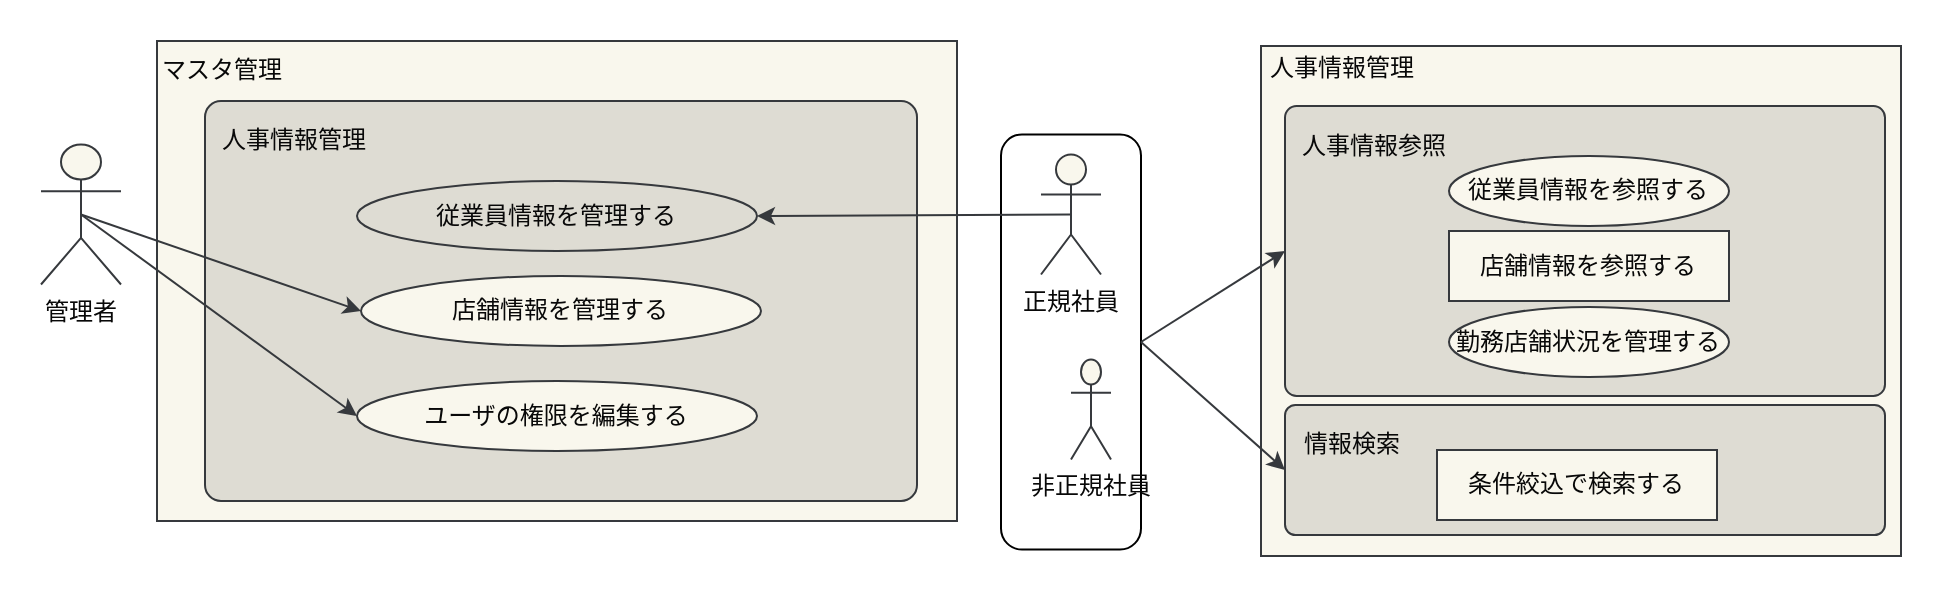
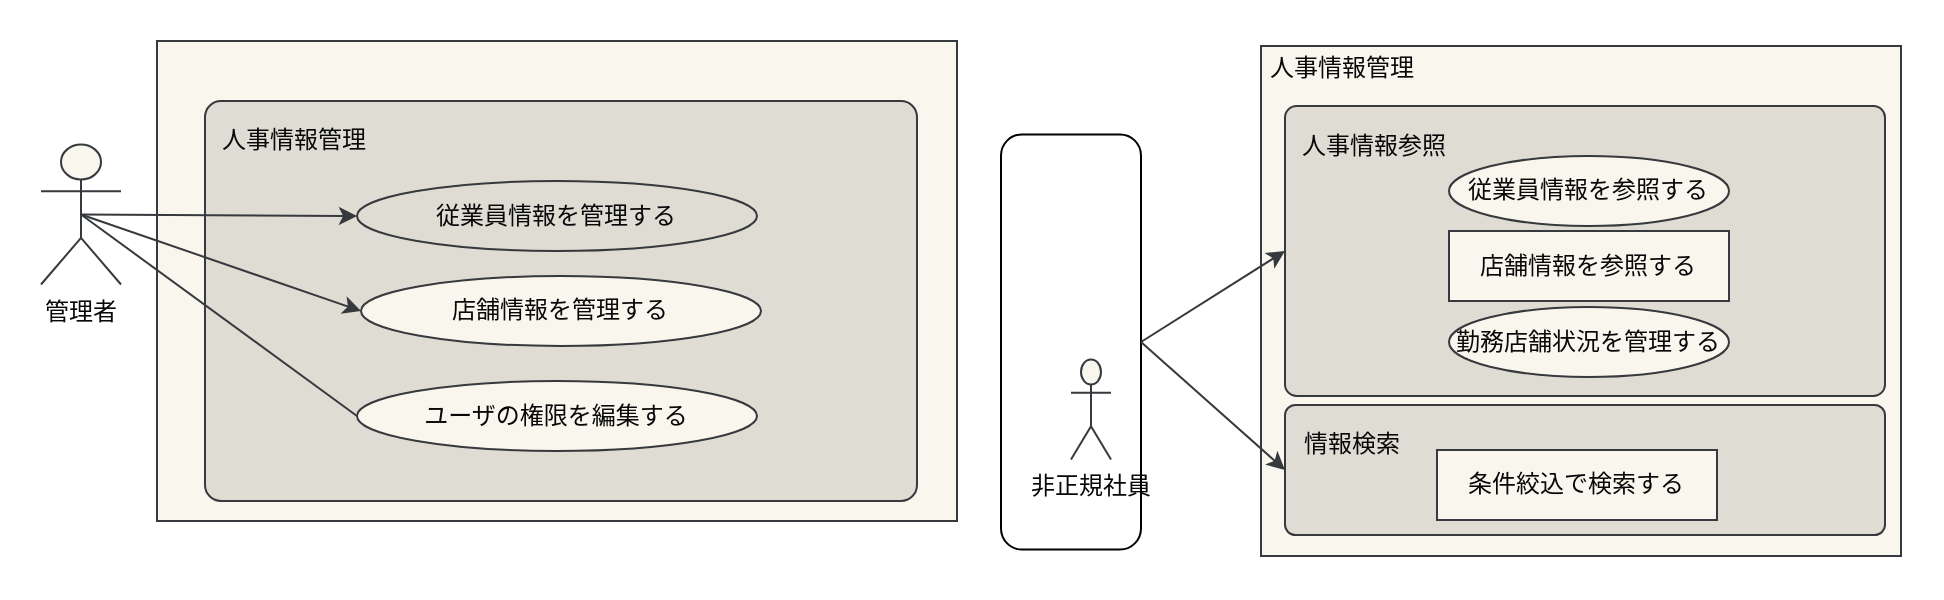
node "マスタ管理": removed
edge "管理者" -> "従業員情報を管理する": added
edge "正規社員" -> "従業員情報を管理する": removed
node "正規社員": removed
edge "管理者" -> "ユーザの権限を編集する": arrowhead classic -> none
